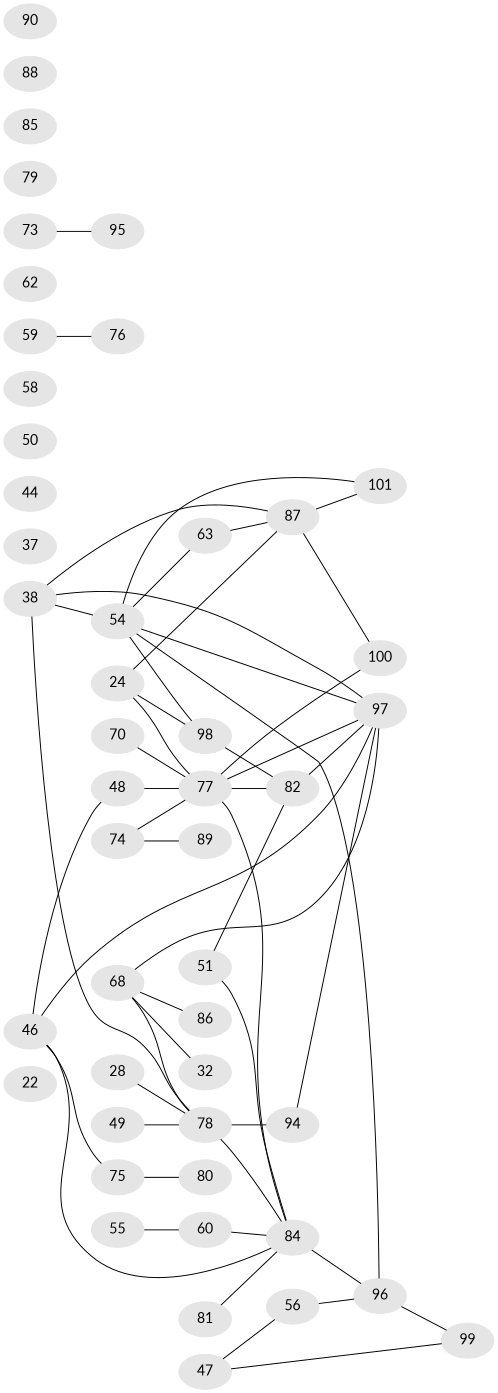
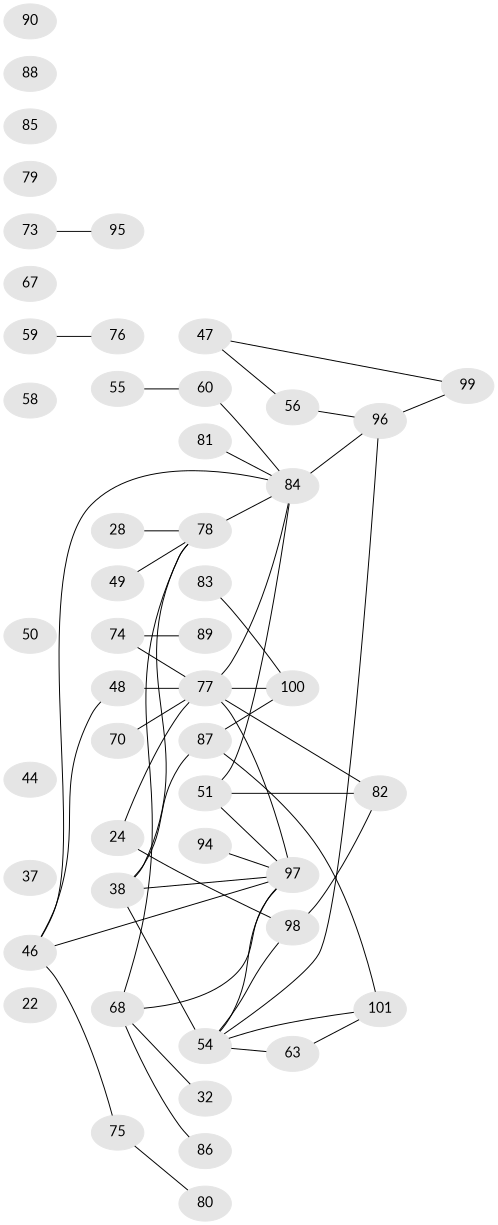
node "62": label "62" -> "67"
edge "87" -- "63": now "101" -- "63"
node "83": added
edge "87" -- "24": removed
edge "97" -- "82": now "97" -- "51"
edge "78" -- "94": removed
